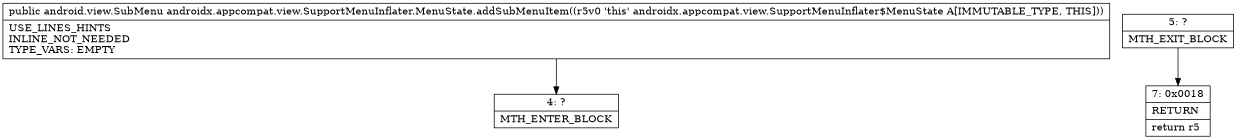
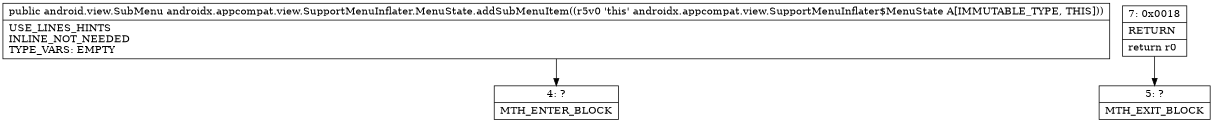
edge "5: ?" -> "7: 0x0018": reversed
node "7: 0x0018": text "return r5" -> "return r0"
